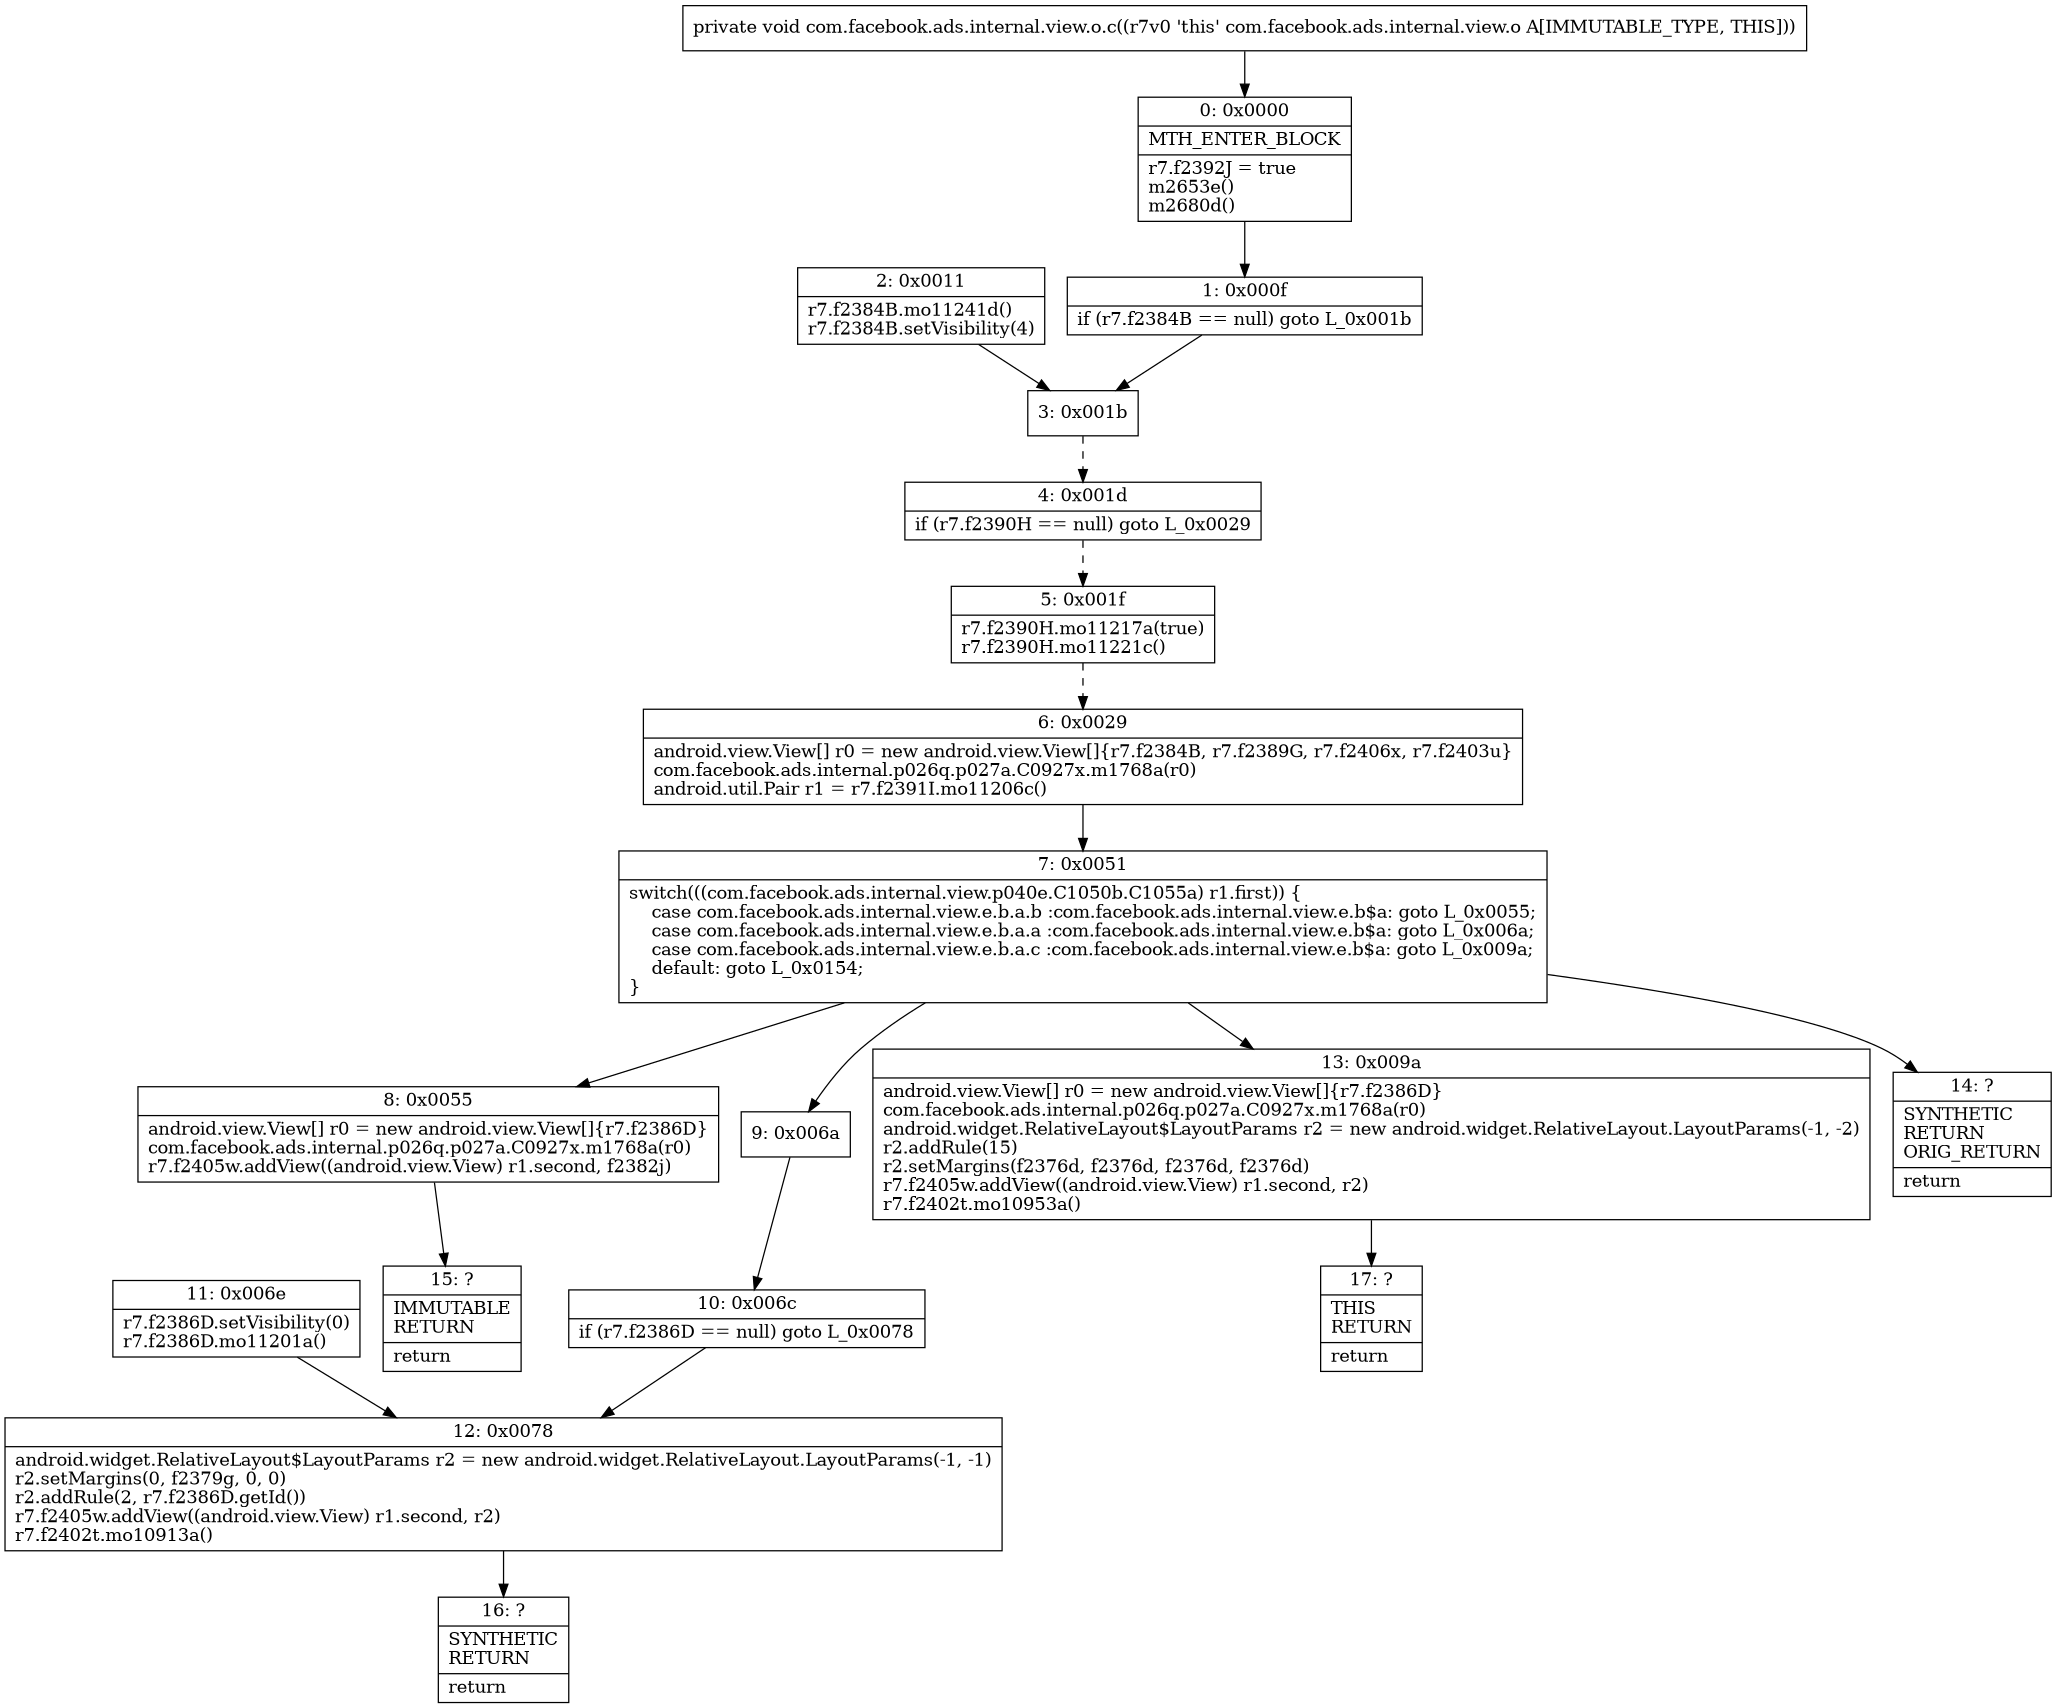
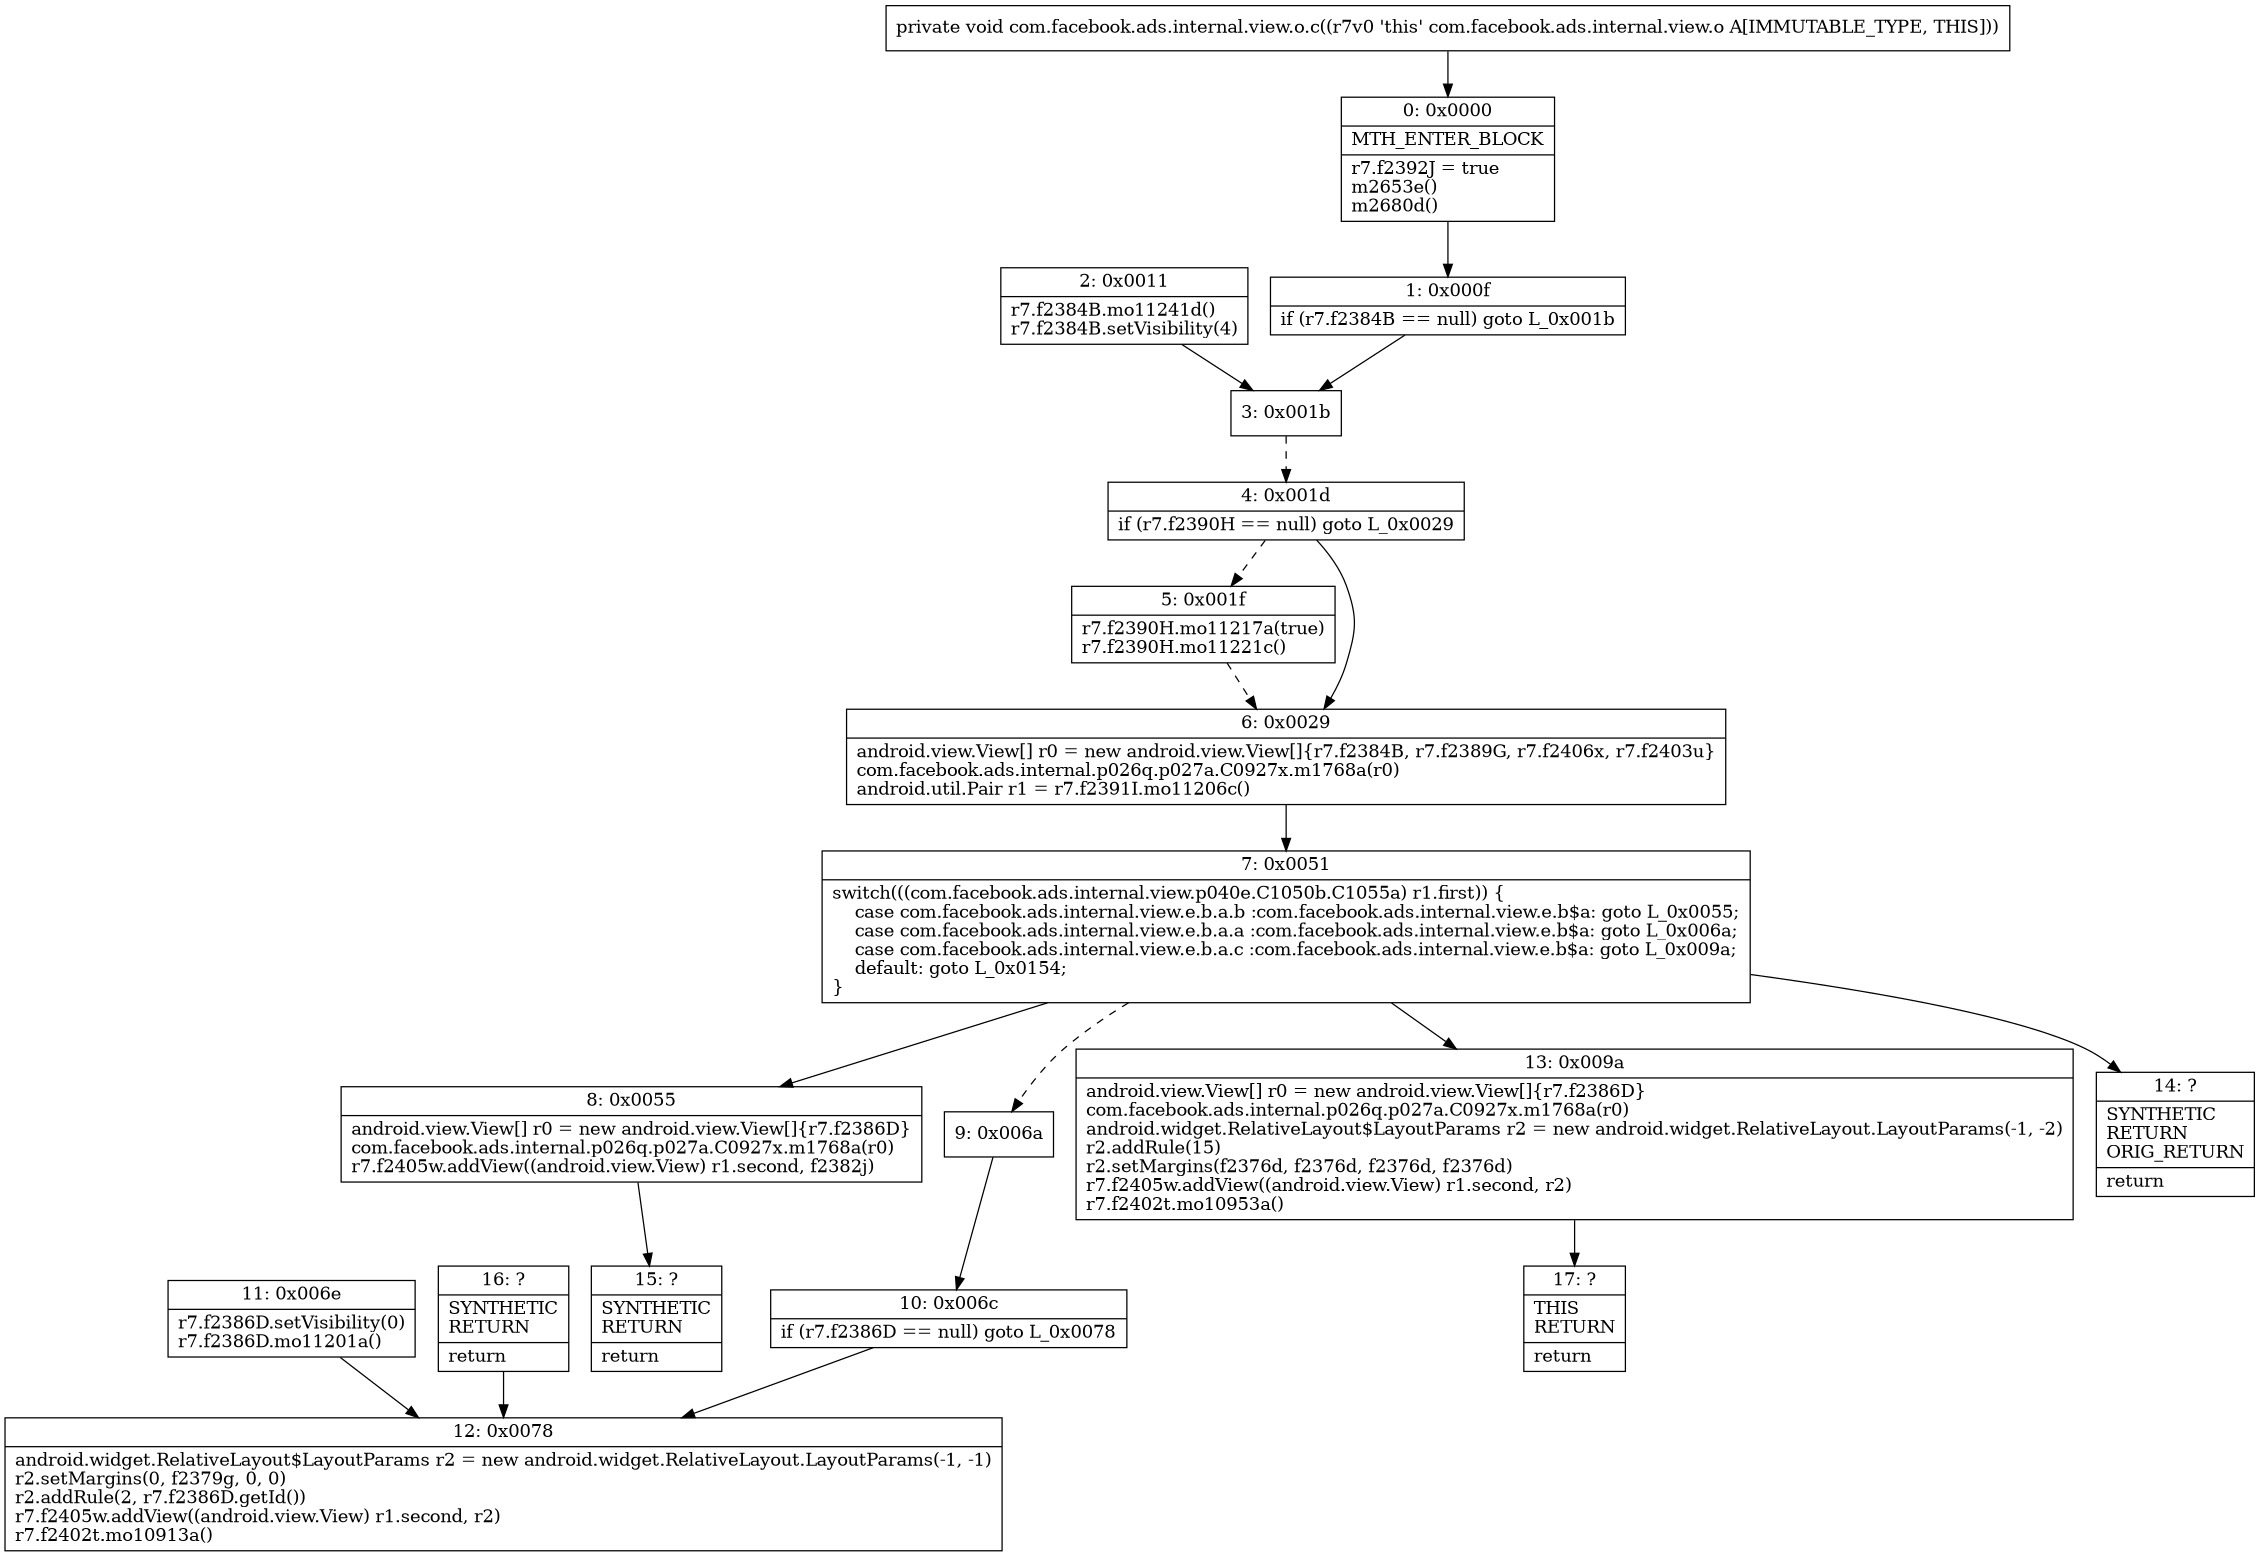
edge "4: 0x001d" -> "6: 0x0029": added
edge "7: 0x0051" -> "9: 0x006a": style solid -> dashed
node "15: ?": text "IMMUTABLE" -> "SYNTHETIC"
edge "12: 0x0078" -> "16: ?": reversed
